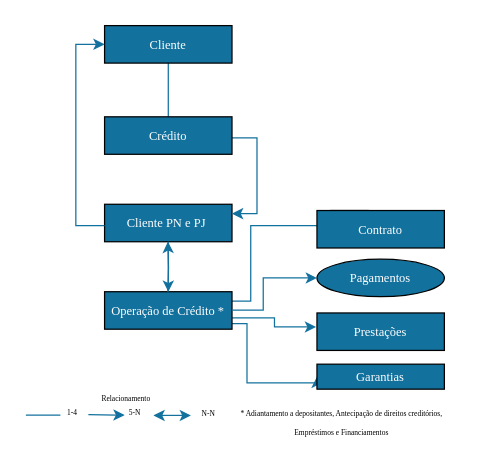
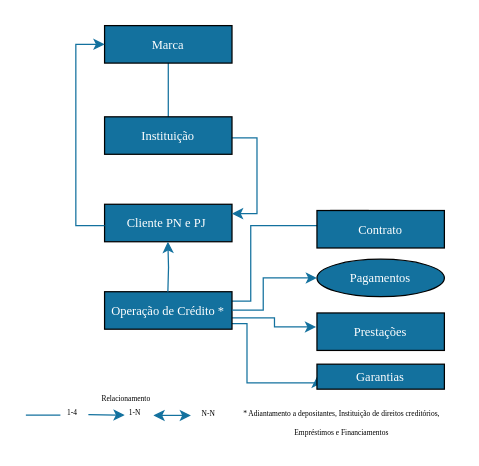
node "Cliente": label "Cliente" -> "Marca"
node "Crédito": label "Crédito" -> "Instituição"
edge "Cliente PN e PJ" -> "Operação de Crédito *": removed
node "5-N": label "5-N" -> "1-N"
node "* Adiantamento a depositantes, Antecipação de direitos creditórios, Empréstimos e Financiamentos": label "* Adiantamento a depositantes, Antecipação de direitos creditórios, Empréstimos e Financiamentos" -> "* Adiantamento a depositantes, Instituição de direitos creditórios, Empréstimos e Financiamentos"
